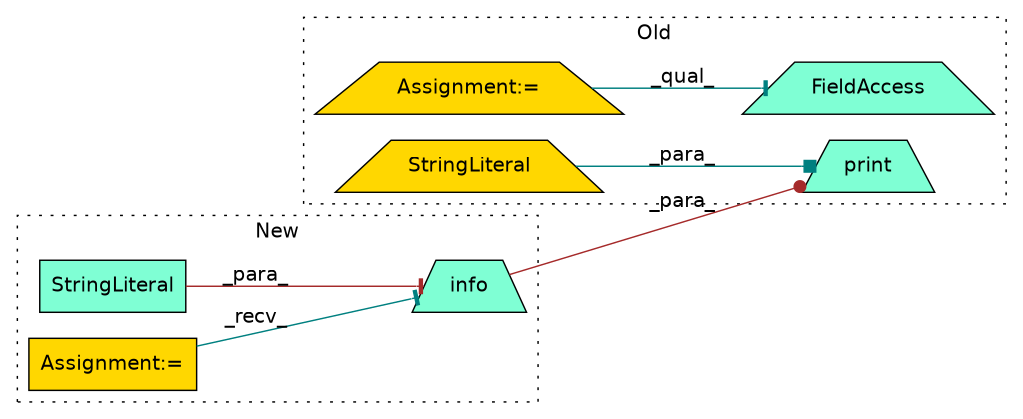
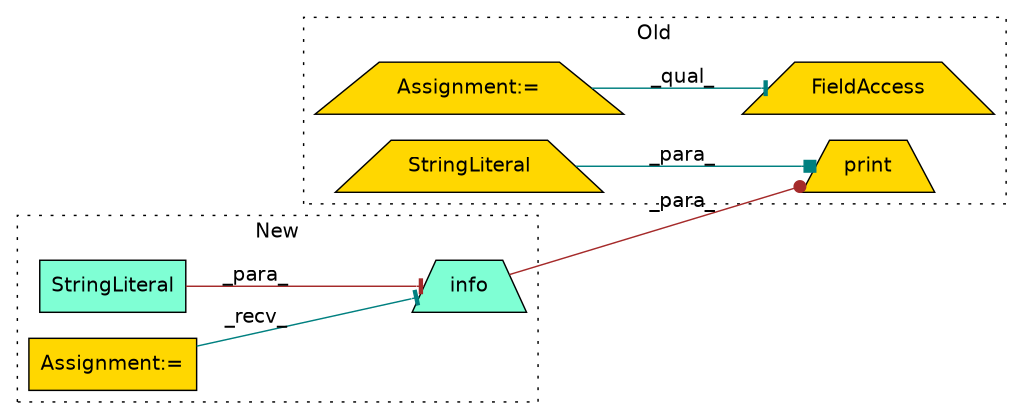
node "FieldAccess": fillcolor aquamarine -> gold
node "print": fillcolor aquamarine -> gold
